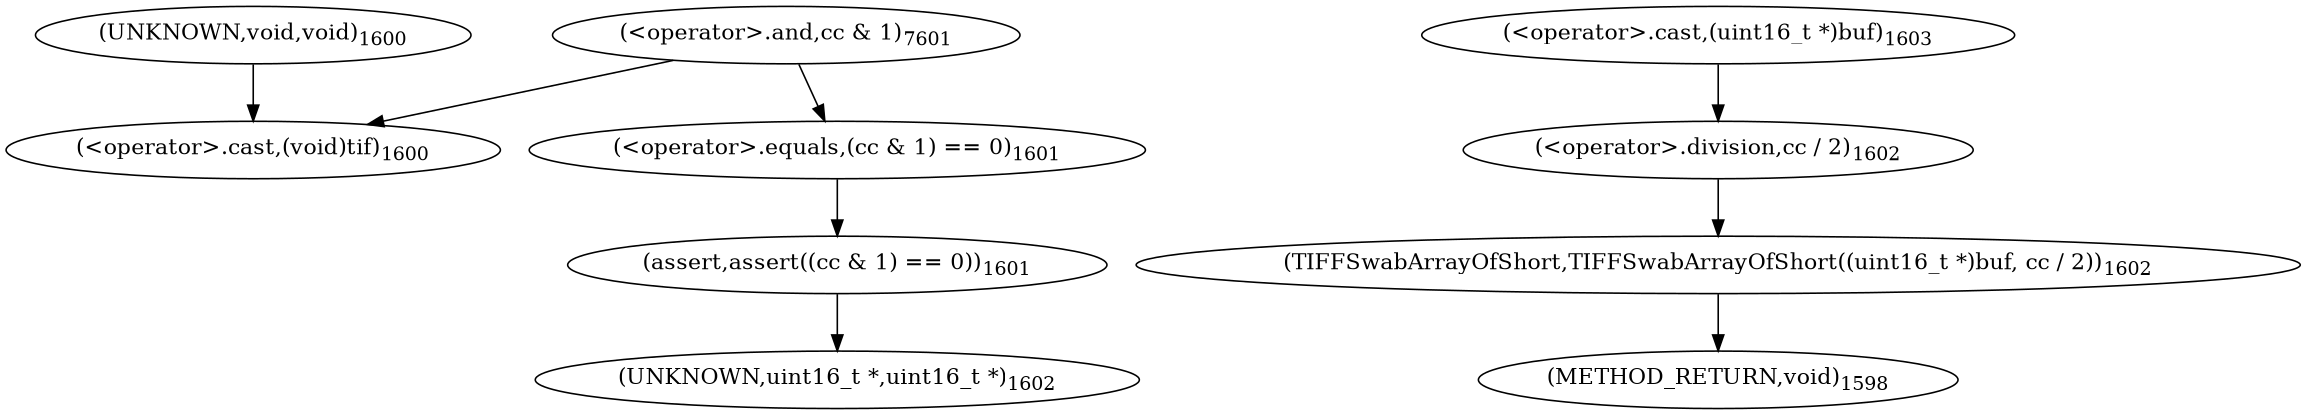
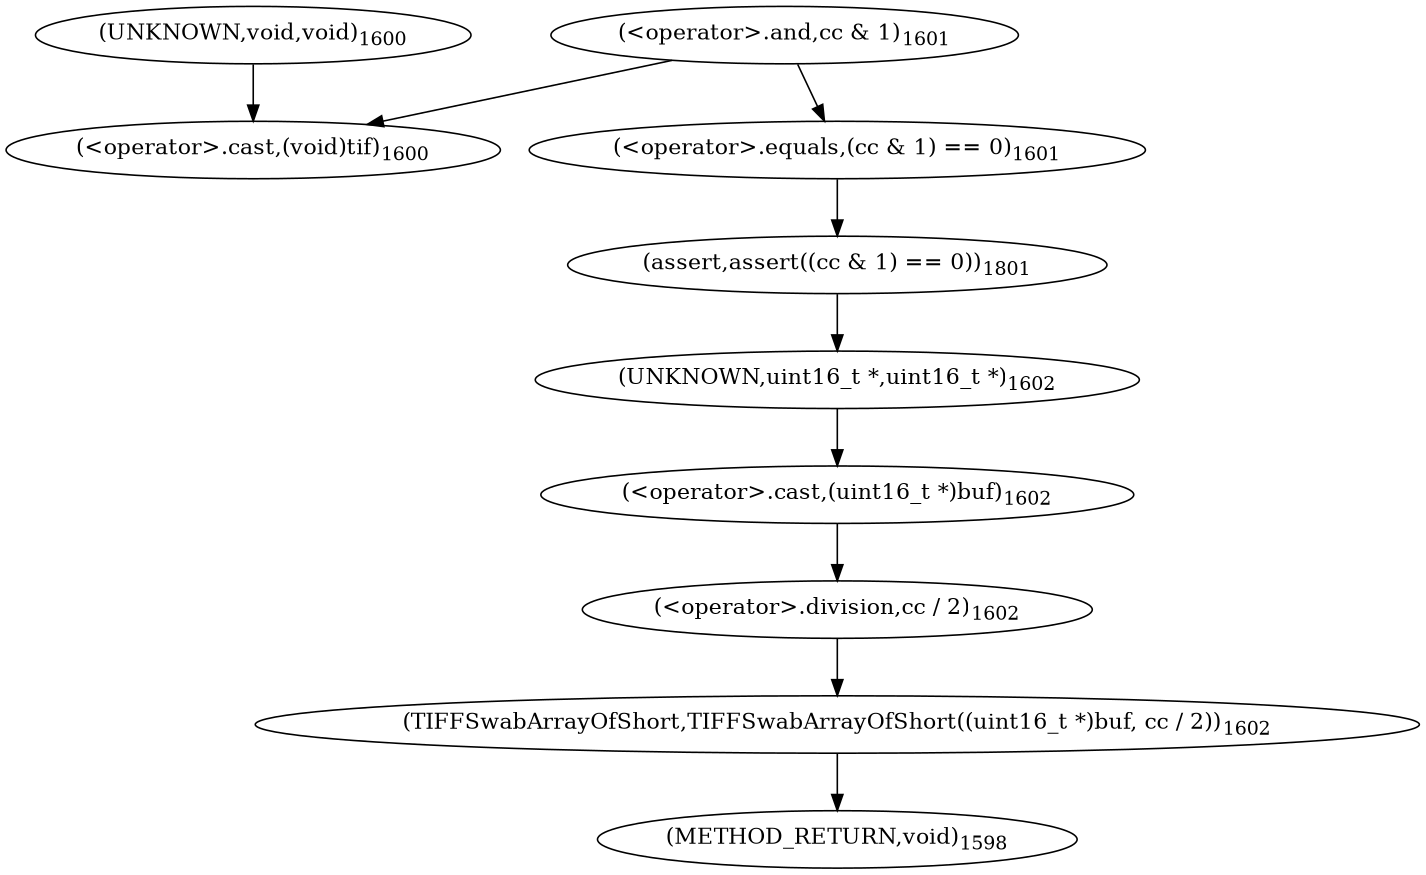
node "(<operator>.and,cc & 1)": text "7601" -> "1601"
node "(<operator>.cast,(uint16_t *)buf)": text "1603" -> "1602"
node "(assert,assert((cc & 1) == 0))": text "1601" -> "1801"
edge "(UNKNOWN,uint16_t *,uint16_t *)" -> "(<operator>.cast,(uint16_t *)buf)": added
